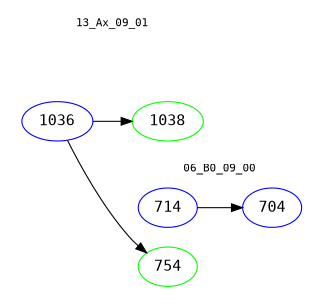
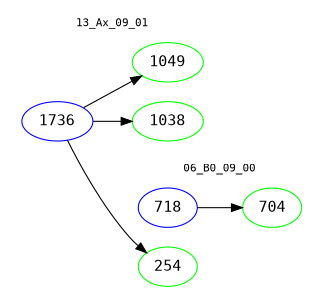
node "1049": added
node "1036": label "1036" -> "1736"
node "714": label "714" -> "718"
node "704": color blue -> green
node "754": label "754" -> "254"
